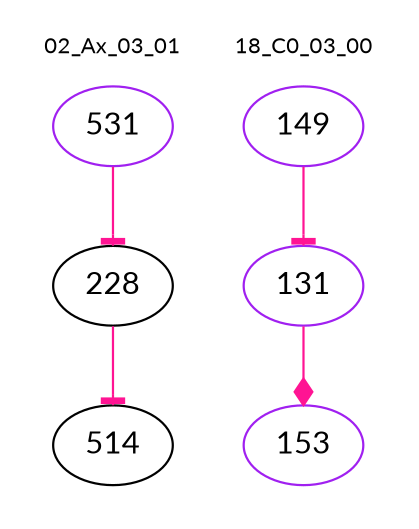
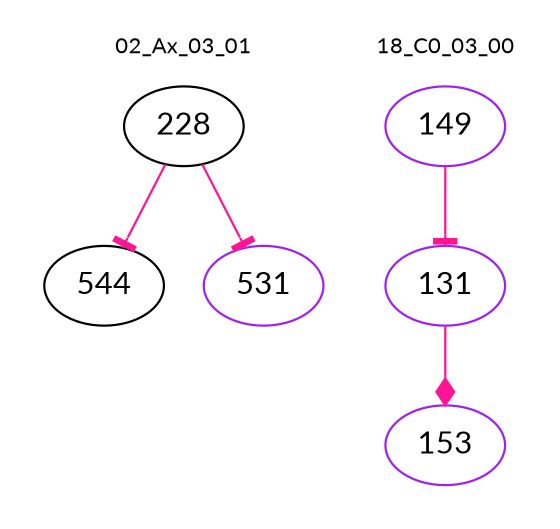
edge "531" -> "228": reversed
node "514": label "514" -> "544"
